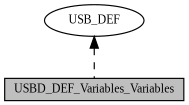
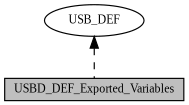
node "USBD_DEF_Variables_Variables": label "USBD_DEF_Variables_Variables" -> "USBD_DEF_Exported_Variables"
